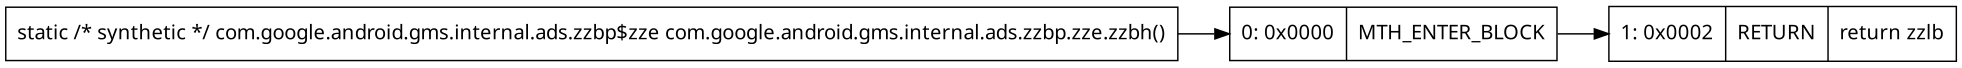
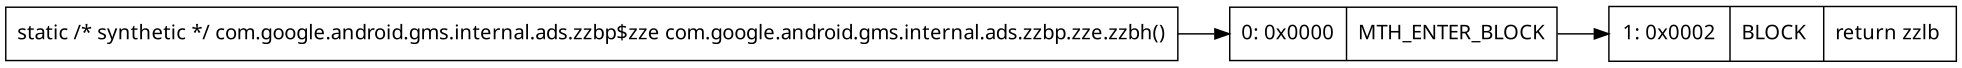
node "1: 0x0002": text "RETURN" -> "BLOCK"
